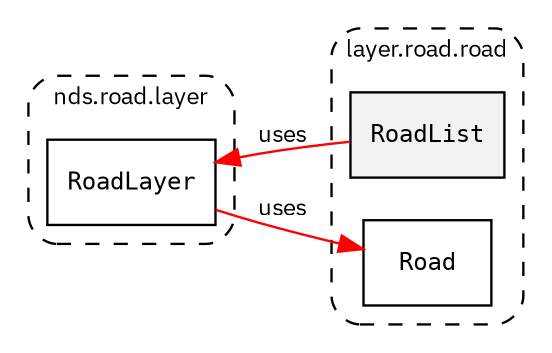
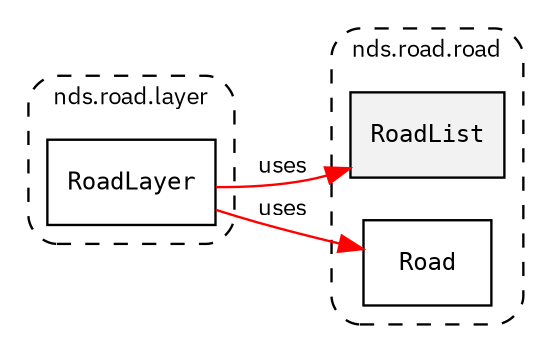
cluster "layer.road.road": label "layer.road.road" -> "nds.road.road"
edge "RoadList" -> "RoadLayer": reversed
